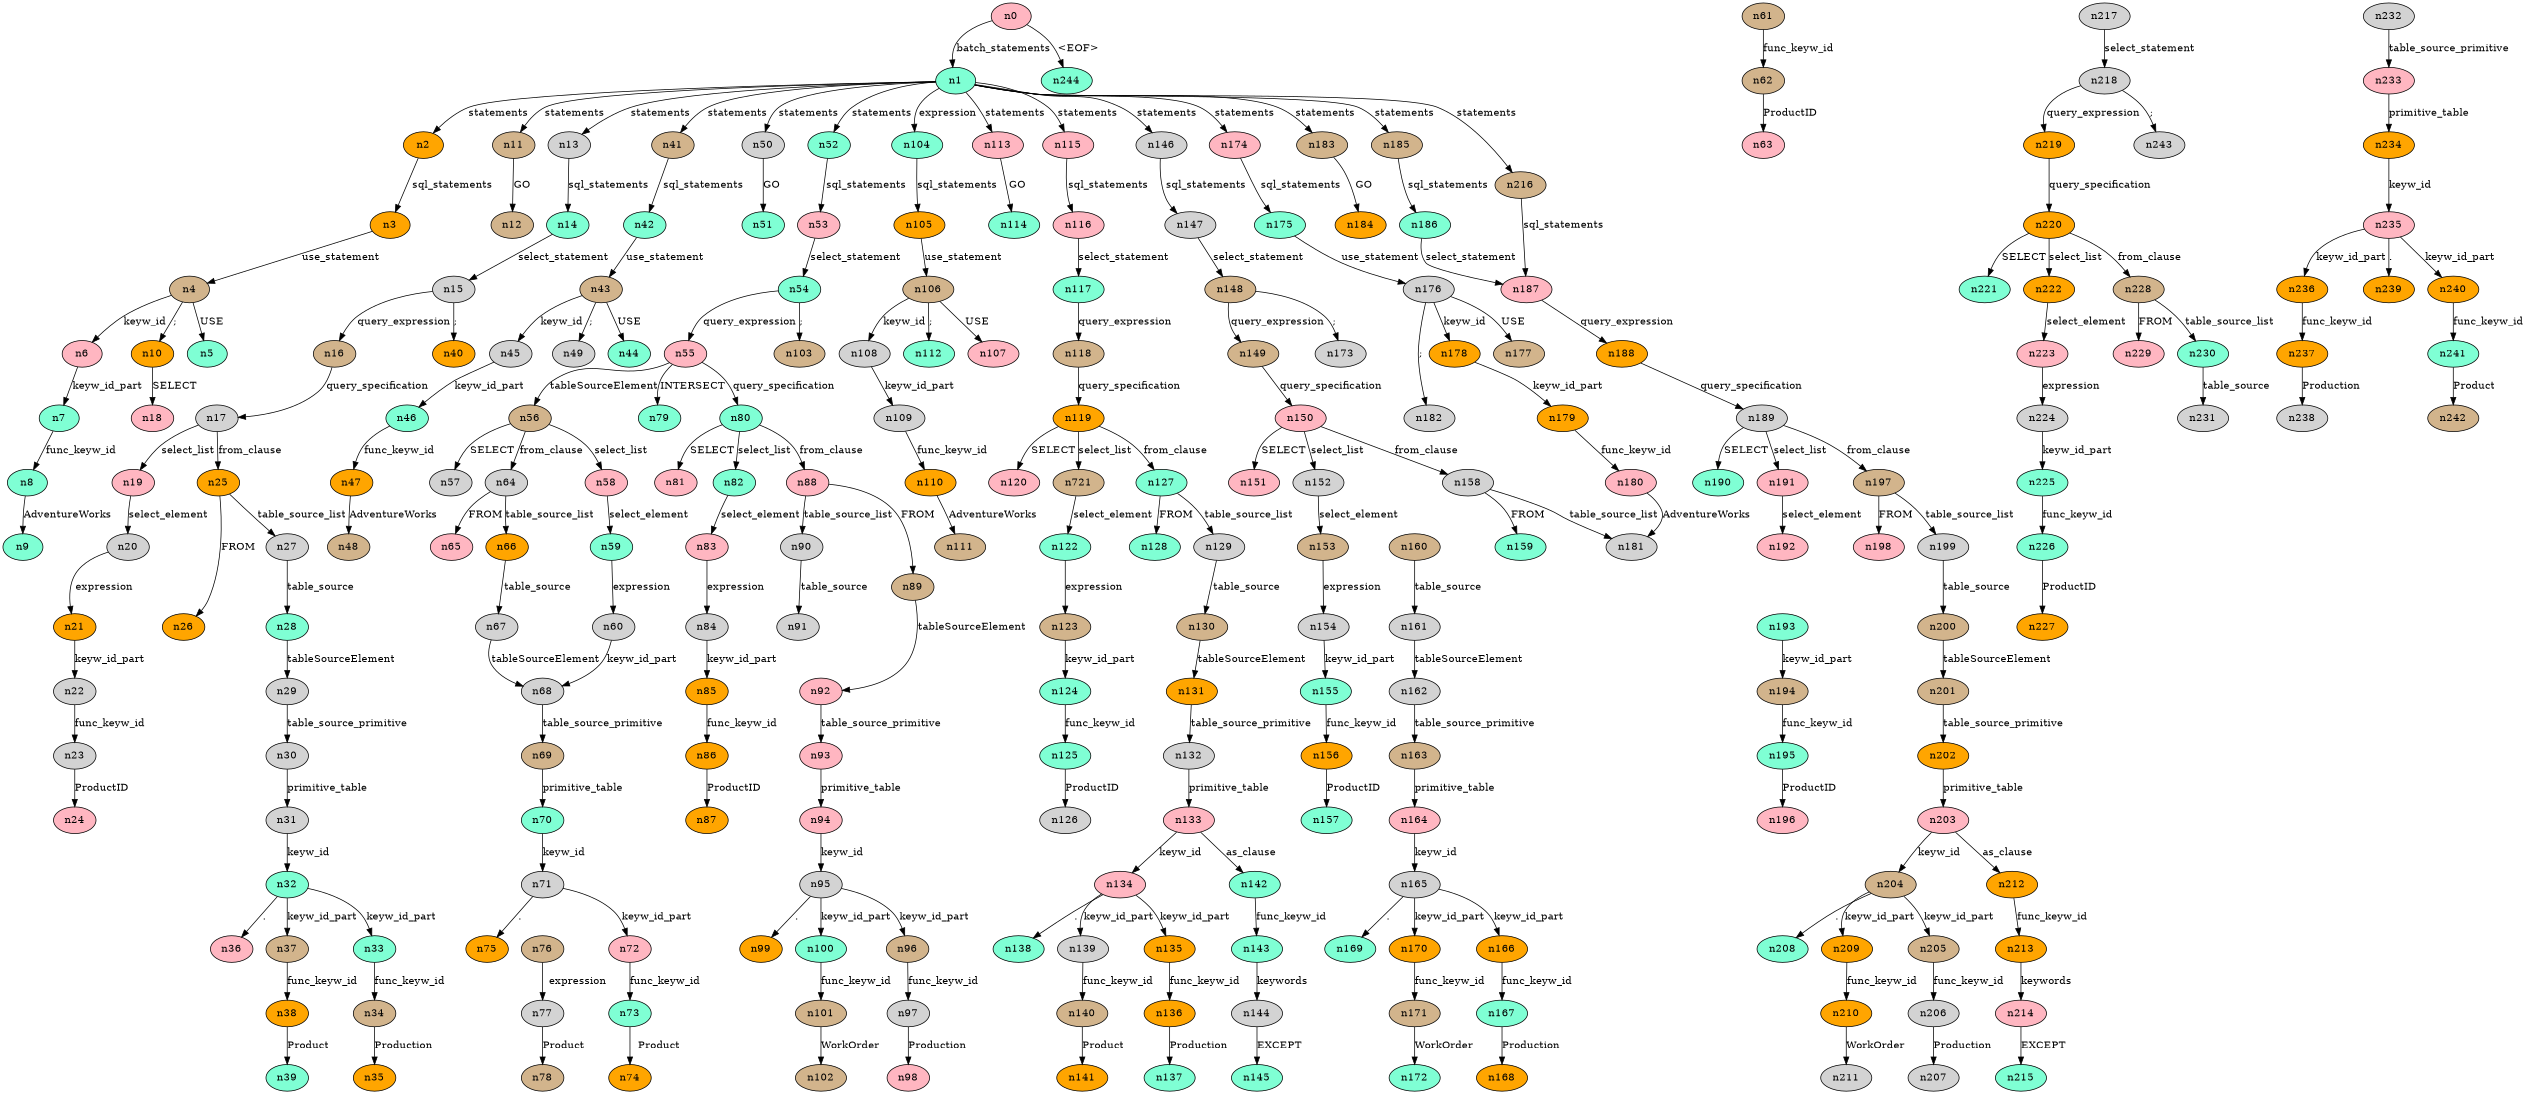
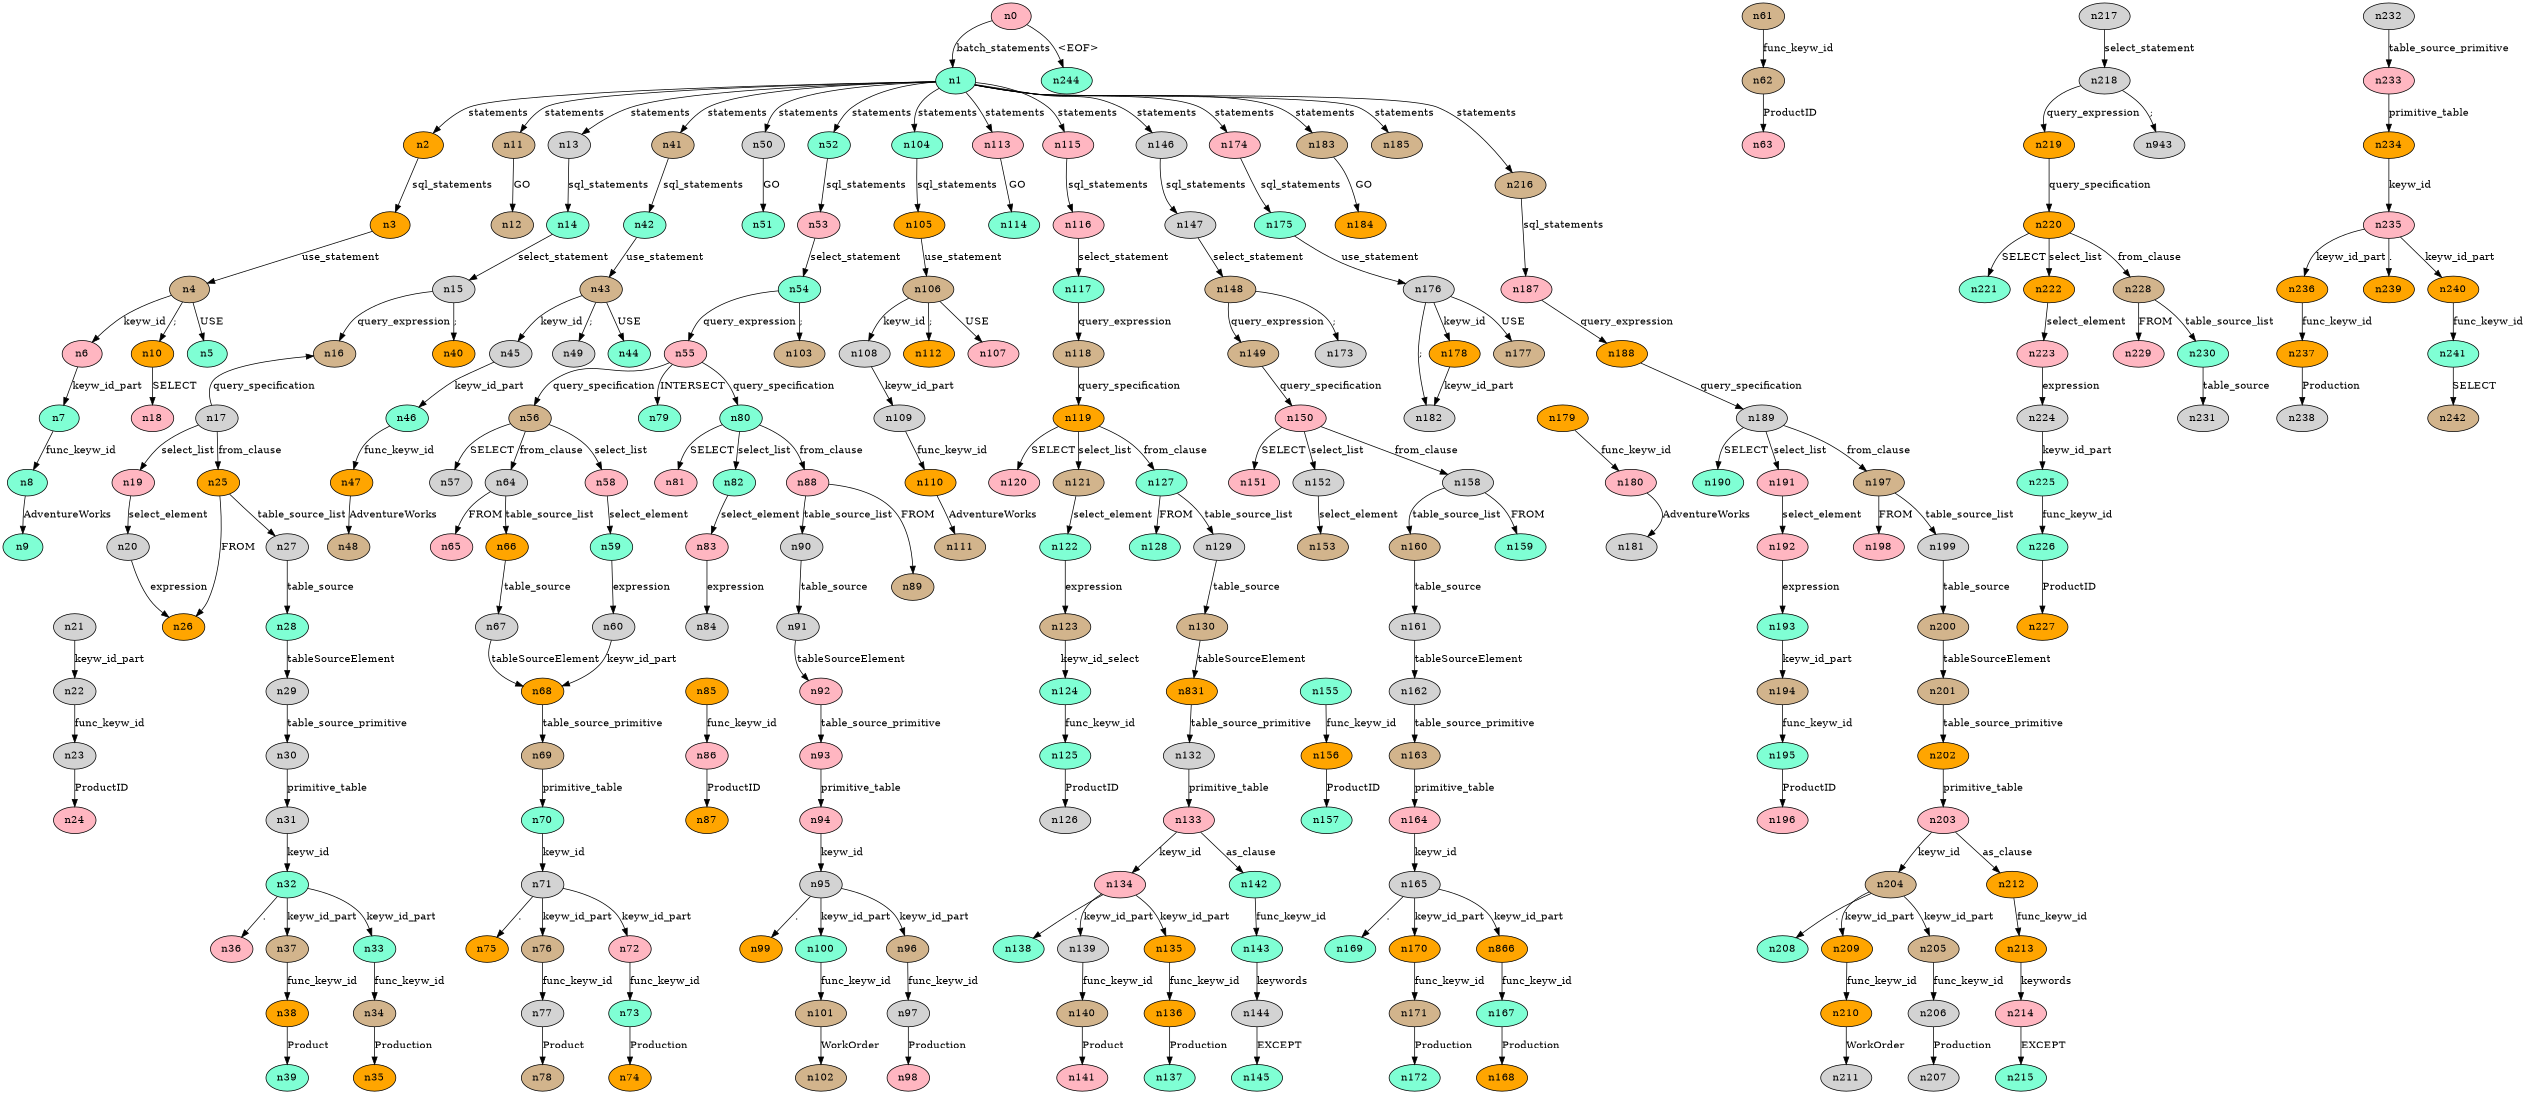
edge "n1" -> "n104": label "expression" -> "statements"
node "n243": label "n243" -> "n943"
node "n186": removed
node "n112": fillcolor aquamarine -> orange
edge "n178" -> "n179": now "n178" -> "n182"
edge "n55" -> "n56": label "tableSourceElement" -> "query_specification"
edge "n241" -> "n242": label "Product" -> "SELECT"
edge "n16" -> "n17": reversed
node "n721": label "n721" -> "n121"
edge "n158" -> "n181": now "n158" -> "n160"
edge "n20" -> "n21": now "n20" -> "n26"
edge "n192" -> "n193": added, label "expression"
node "n21": fillcolor orange -> lightgrey
node "n154": removed
edge "n84" -> "n85": removed, label "keyw_id_part"
edge "n123" -> "n124": label "keyw_id_part" -> "keyw_id_select"
edge "n89" -> "n92": now "n91" -> "n92"
node "n68": fillcolor lightgrey -> orange
node "n131": label "n131" -> "n831"
node "n86": fillcolor orange -> lightpink
edge "n71" -> "n76": added, label "keyw_id_part"
node "n166": label "n166" -> "n866"
edge "n76" -> "n77": label "expression" -> "func_keyw_id"
edge "n73" -> "n74": label "Product" -> "Production"
edge "n171" -> "n172": label "WorkOrder" -> "Production"
node "n141": fillcolor orange -> lightpink
